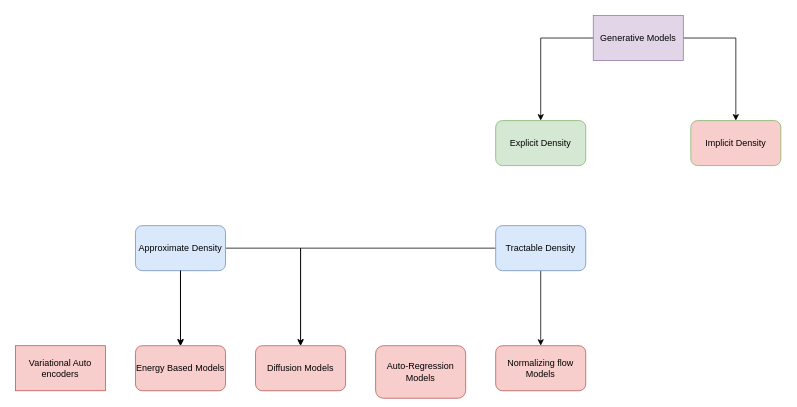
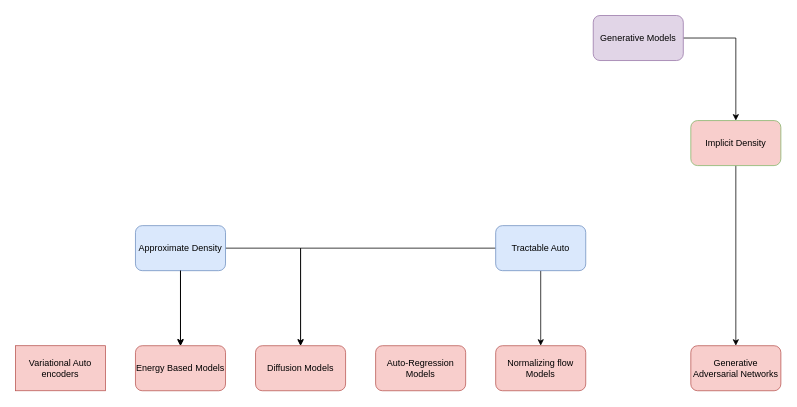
node "Generative Models": shape rectangle -> rounded rectangle
edge "Generative Models" -> "Explicit Density": removed
node "Explicit Density": removed
node "Tractable Density": label "Tractable Density" -> "Tractable Auto"
edge "Implicit Density" -> "Generative Adversarial Networks": added
node "Generative Adversarial Networks": added
node "Auto-Regression Models": size 90x53 -> 90x45
